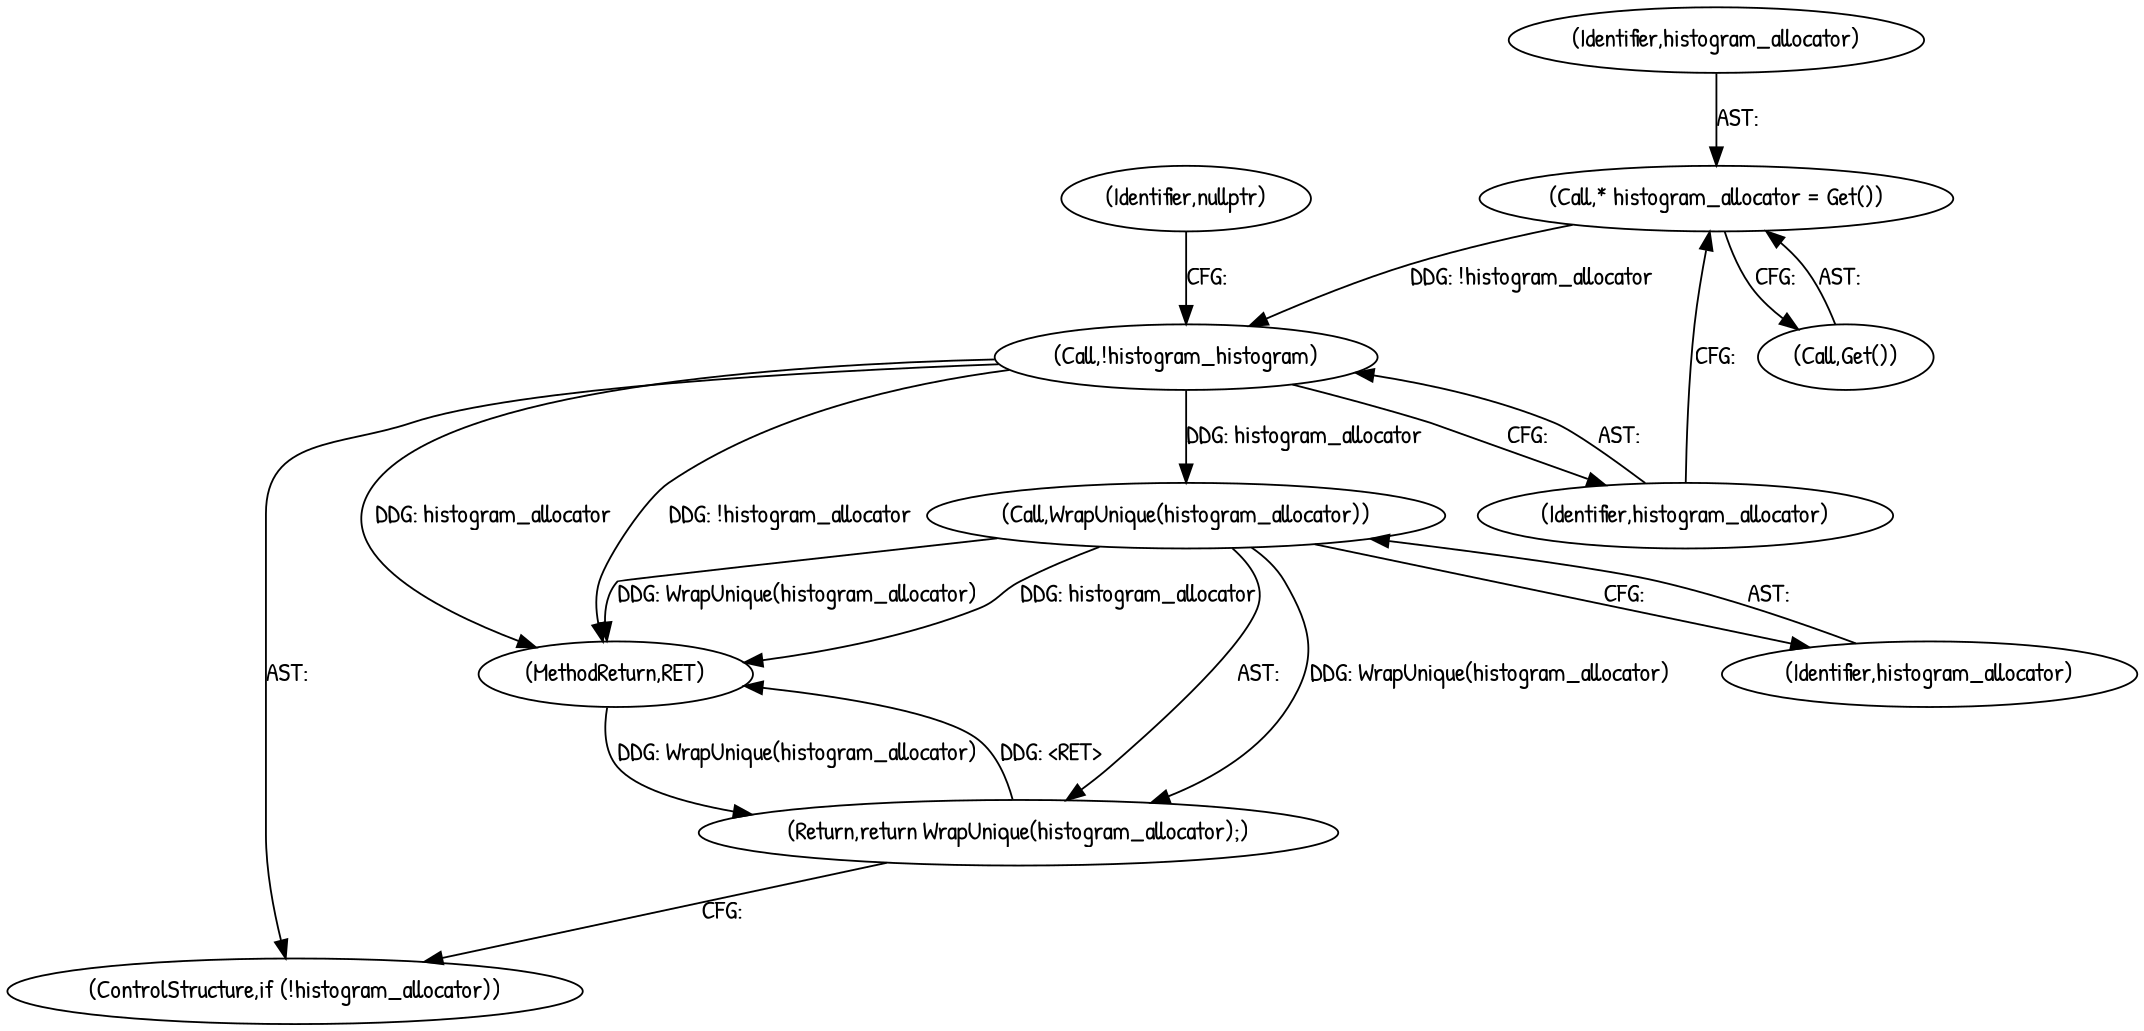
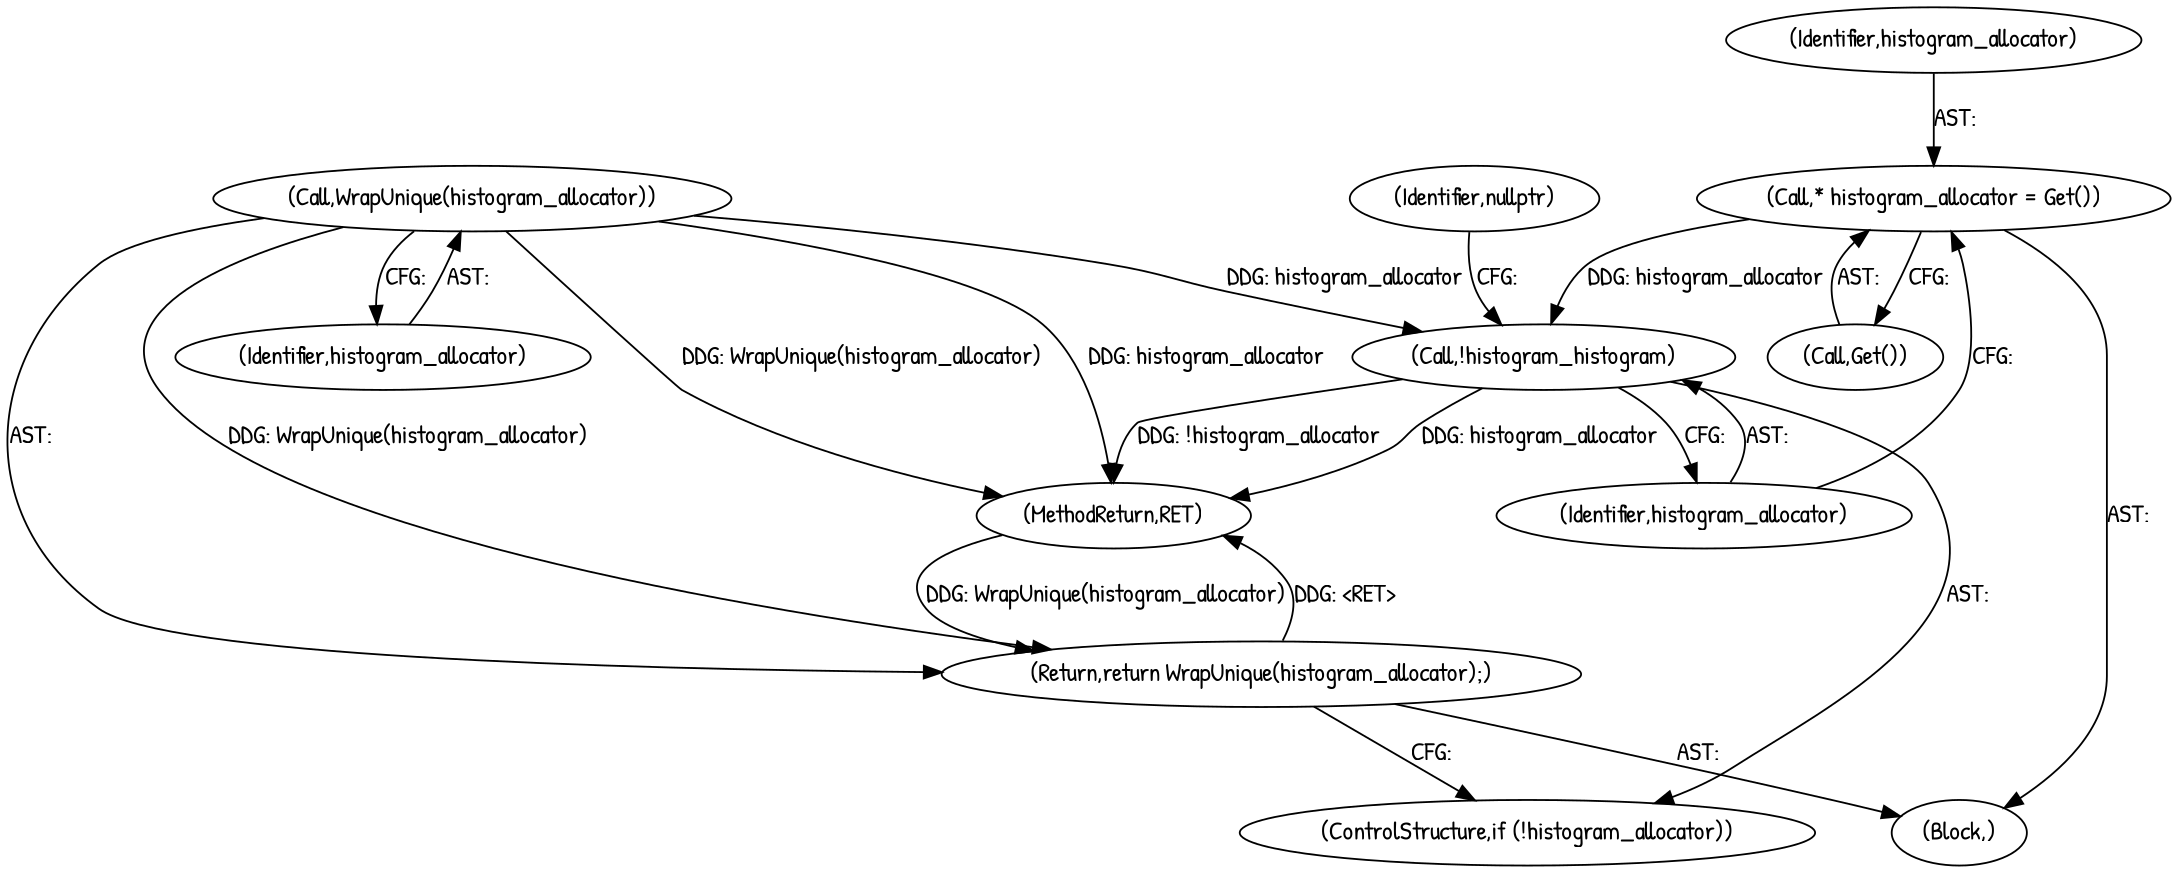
edge "(Call,* histogram_allocator = Get())" -> "(Call,!histogram_histogram)": label "DDG: !histogram_allocator" -> "DDG: histogram_allocator"
edge "(Call,!histogram_histogram)" -> "(Call,WrapUnique(histogram_allocator))": reversed
node "(Block,)": added
